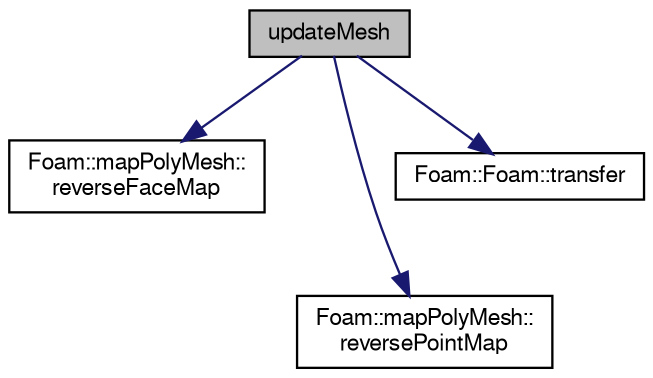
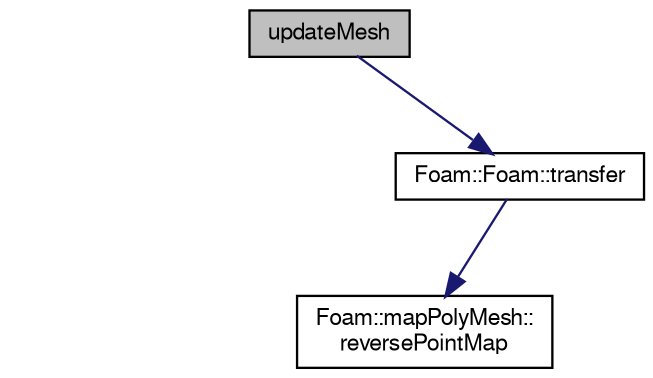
edge "updateMesh" -> "Foam::mapPolyMesh:: reversePointMap": now "Foam::Foam::transfer" -> "Foam::mapPolyMesh:: reversePointMap"
node "Foam::mapPolyMesh:: reverseFaceMap": removed
